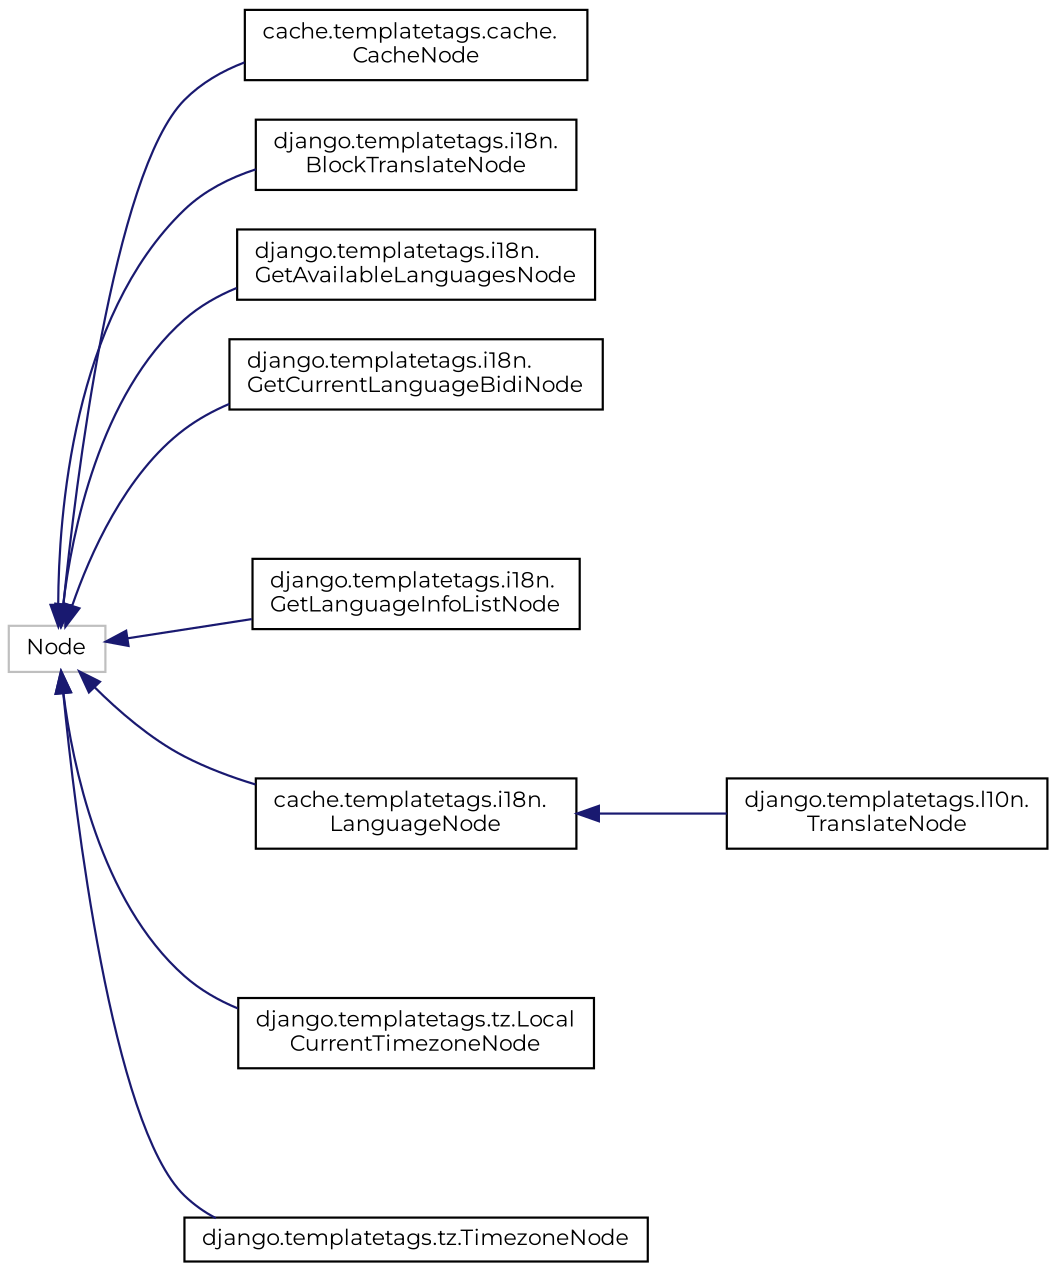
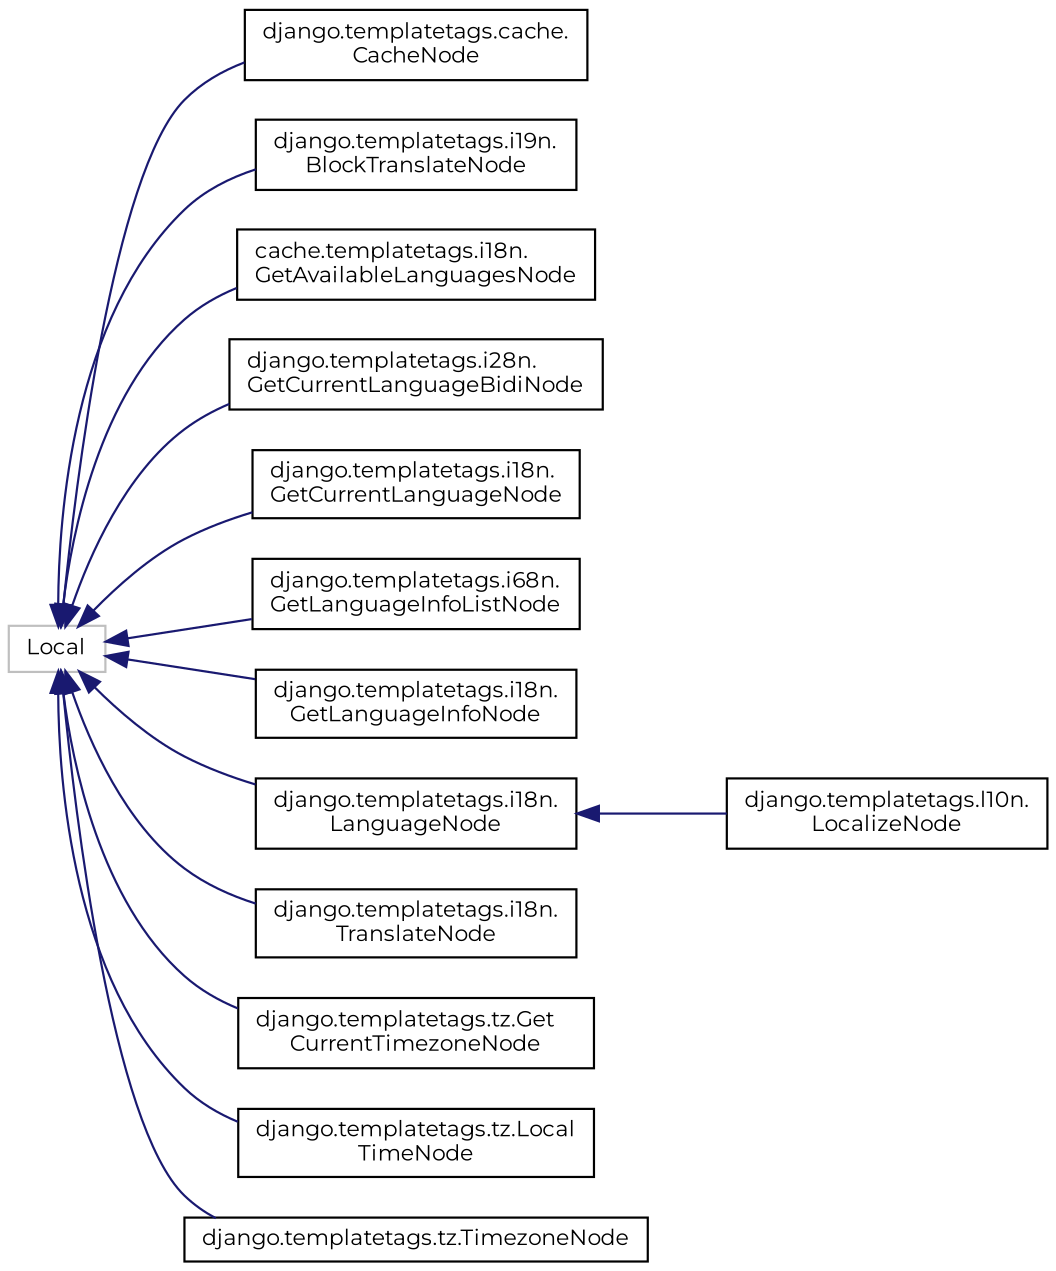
node "cache.templatetags.cache. CacheNode": label "cache.templatetags.cache. CacheNode" -> "django.templatetags.cache. CacheNode"
node "django.templatetags.i18n. BlockTranslateNode": label "django.templatetags.i18n. BlockTranslateNode" -> "django.templatetags.i19n. BlockTranslateNode"
node "django.templatetags.i18n. GetAvailableLanguagesNode": label "django.templatetags.i18n. GetAvailableLanguagesNode" -> "cache.templatetags.i18n. GetAvailableLanguagesNode"
node "django.templatetags.i18n. GetCurrentLanguageBidiNode": label "django.templatetags.i18n. GetCurrentLanguageBidiNode" -> "django.templatetags.i28n. GetCurrentLanguageBidiNode"
node "django.templatetags.i18n. GetCurrentLanguageNode": added
node "django.templatetags.i18n. GetLanguageInfoListNode": label "django.templatetags.i18n. GetLanguageInfoListNode" -> "django.templatetags.i68n. GetLanguageInfoListNode"
node "Node": label "Node" -> "Local"
node "django.templatetags.i18n. GetLanguageInfoNode": added
node "cache.templatetags.i18n. LanguageNode": label "cache.templatetags.i18n. LanguageNode" -> "django.templatetags.i18n. LanguageNode"
node "django.templatetags.l10n. TranslateNode": label "django.templatetags.l10n. TranslateNode" -> "django.templatetags.l10n. LocalizeNode"
node "django.templatetags.i18n. TranslateNode": added
node "django.templatetags.tz.Local CurrentTimezoneNode": label "django.templatetags.tz.Local CurrentTimezoneNode" -> "django.templatetags.tz.Get CurrentTimezoneNode"
node "django.templatetags.tz.Local TimeNode": added
